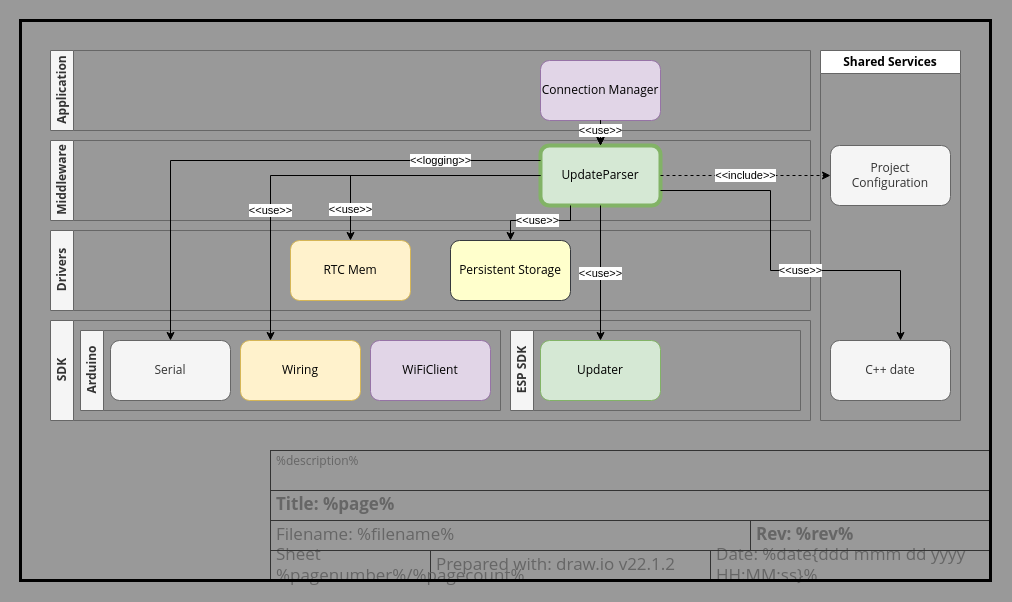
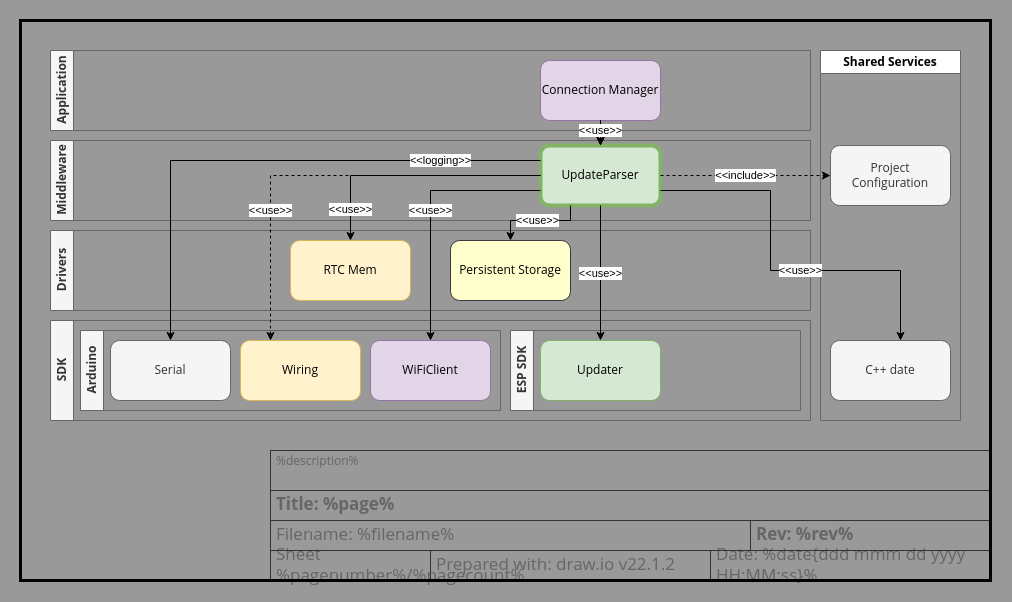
edge "UpdateParser" -> "WiFiClient": added, label "<<use>>"
edge "UpdateParser" -> "Wiring": style solid -> dashed
